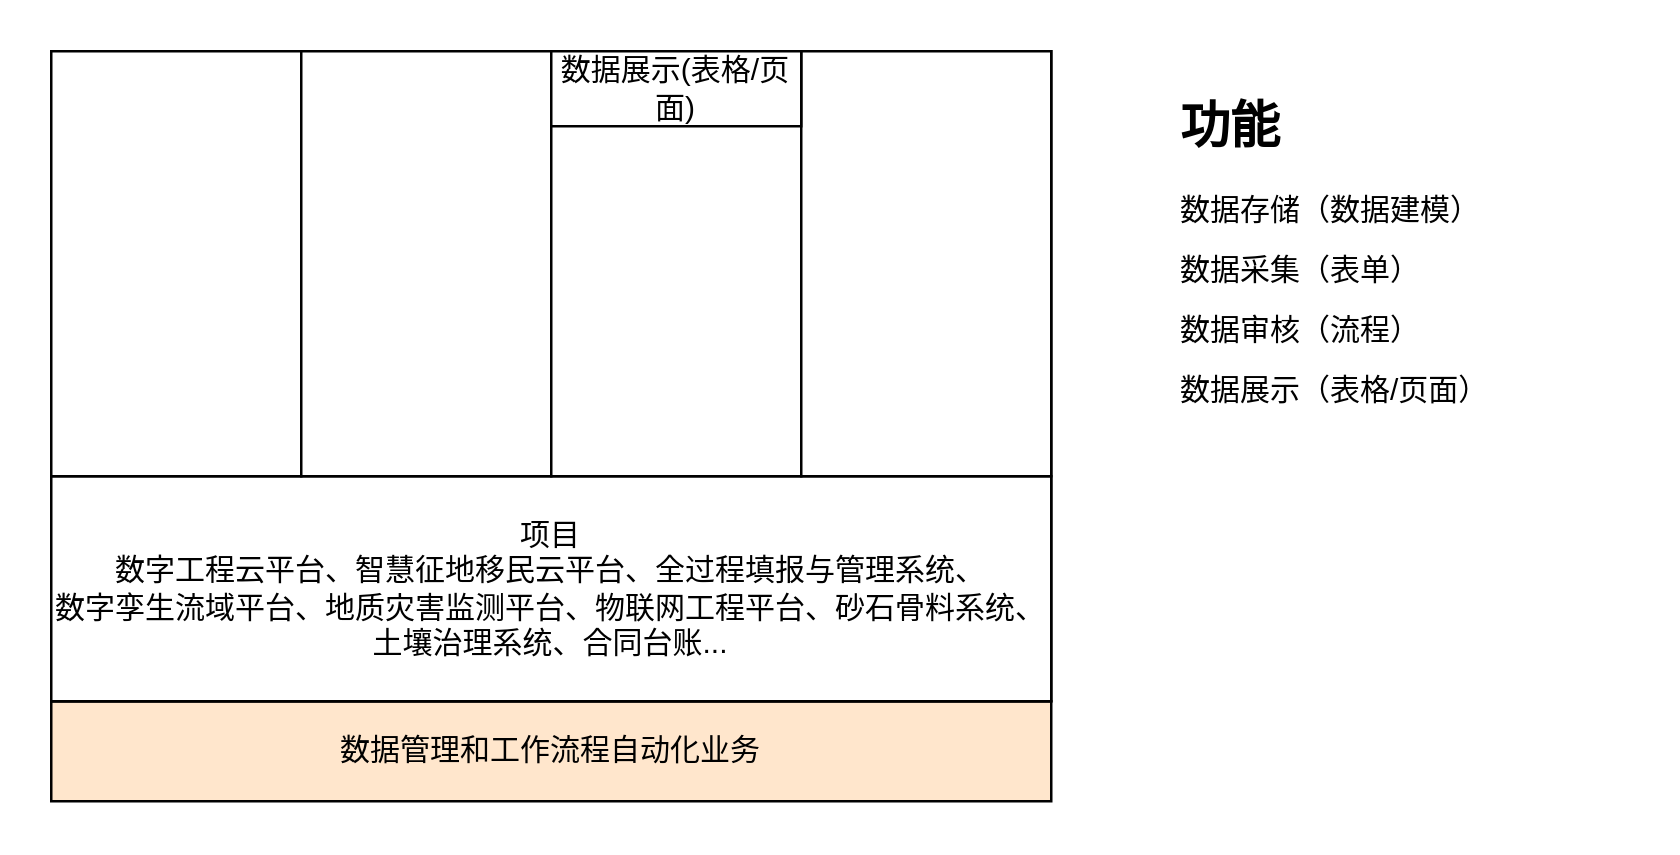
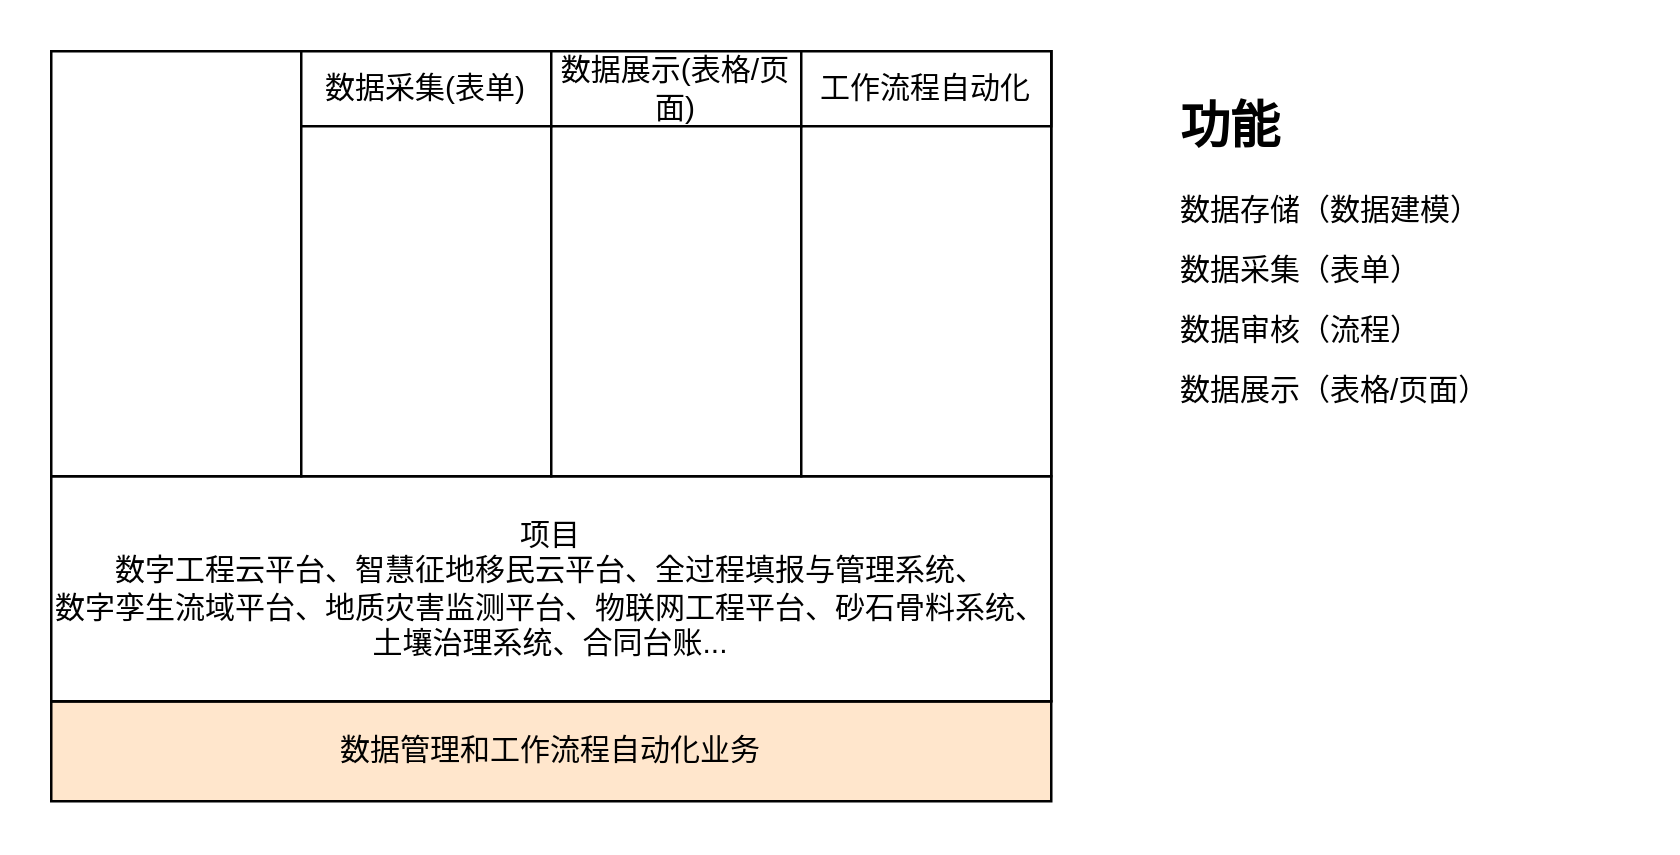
node "数据采集(表单)": added
node "工作流程自动化": added
